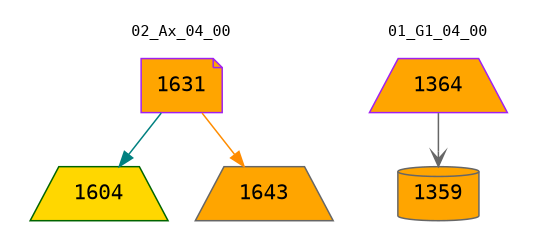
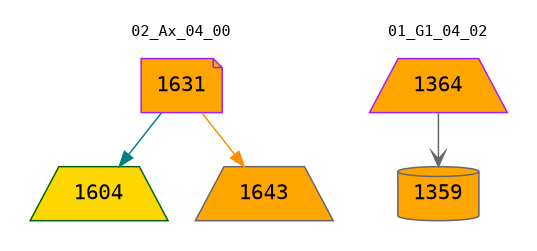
cluster "01_G1_04_00": label "01_G1_04_00" -> "01_G1_04_02"
